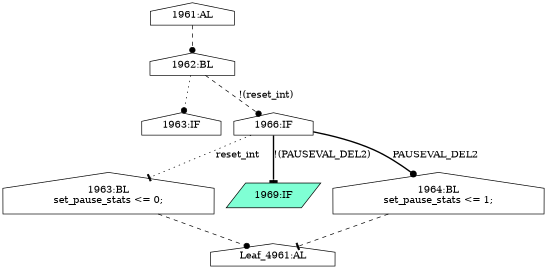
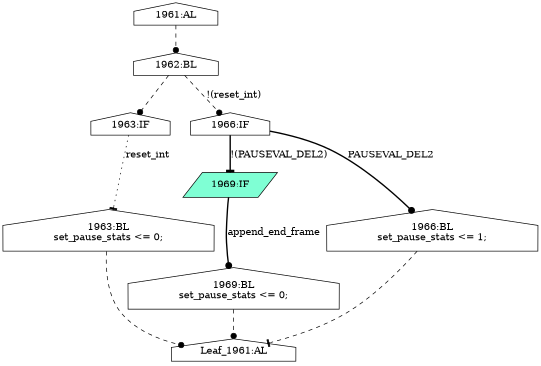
edge "1962:BL" -> "1963:IF": style dotted -> dashed
edge "1966:IF" -> "1963:BL set_pause_stats <= 0;": now "1963:IF" -> "1963:BL set_pause_stats <= 0;"
node "1964:BL set_pause_stats <= 1;": label "1964:BL set_pause_stats <= 1;" -> "1966:BL set_pause_stats <= 1;"
node "Leaf_4961:AL": label "Leaf_4961:AL" -> "Leaf_1961:AL"
node "1969:BL set_pause_stats <= 0;": added
